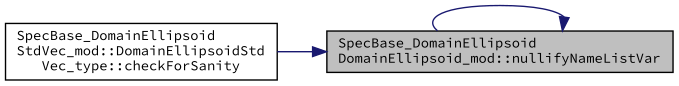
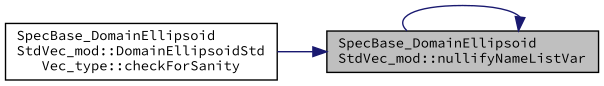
node "SpecBase_DomainEllipsoid DomainEllipsoid_mod::nullifyNameListVar": label "SpecBase_DomainEllipsoid DomainEllipsoid_mod::nullifyNameListVar" -> "SpecBase_DomainEllipsoid StdVec_mod::nullifyNameListVar"
